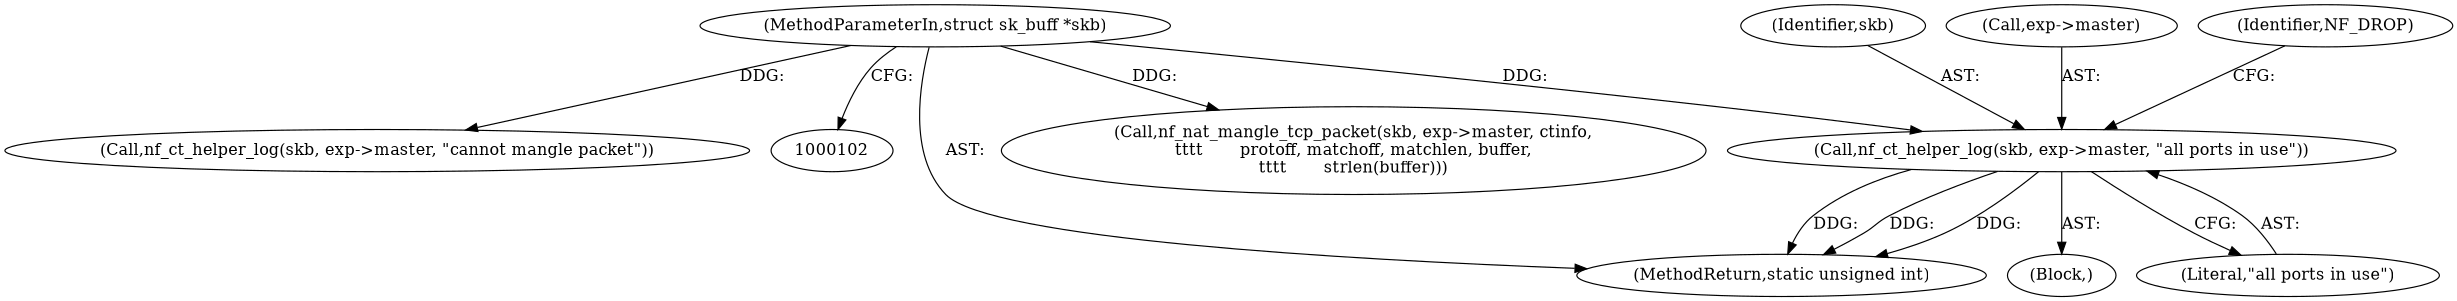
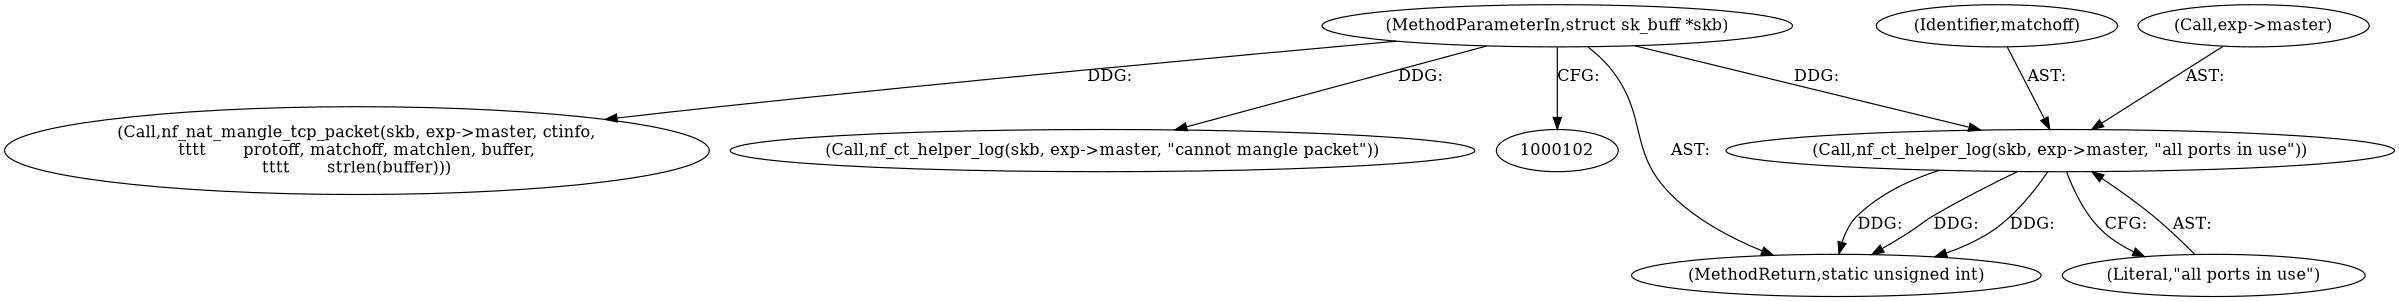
node "(Identifier,skb)": label "(Identifier,skb)" -> "(Identifier,matchoff)"
node "(Identifier,NF_DROP)": removed
node "(Block,)": removed
